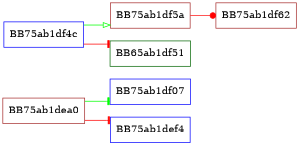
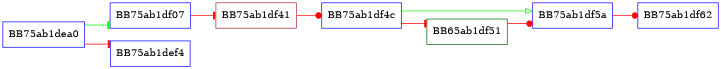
node "BB75ab1df5a": color brown -> blue
node "BB75ab1df62": color brown -> blue
node "BB75ab1df41": added
edge "BB65ab1df51" -> "BB75ab1df5a": added
node "BB75ab1dea0": color brown -> blue
